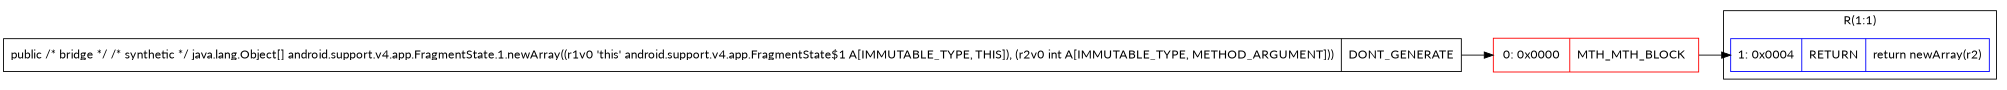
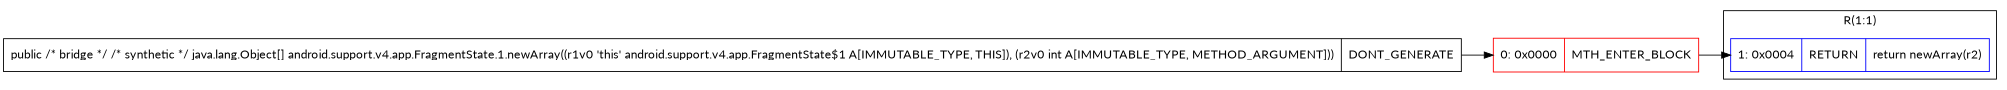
node "0: 0x0000": text "MTH_MTH_BLOCK" -> "MTH_ENTER_BLOCK"
